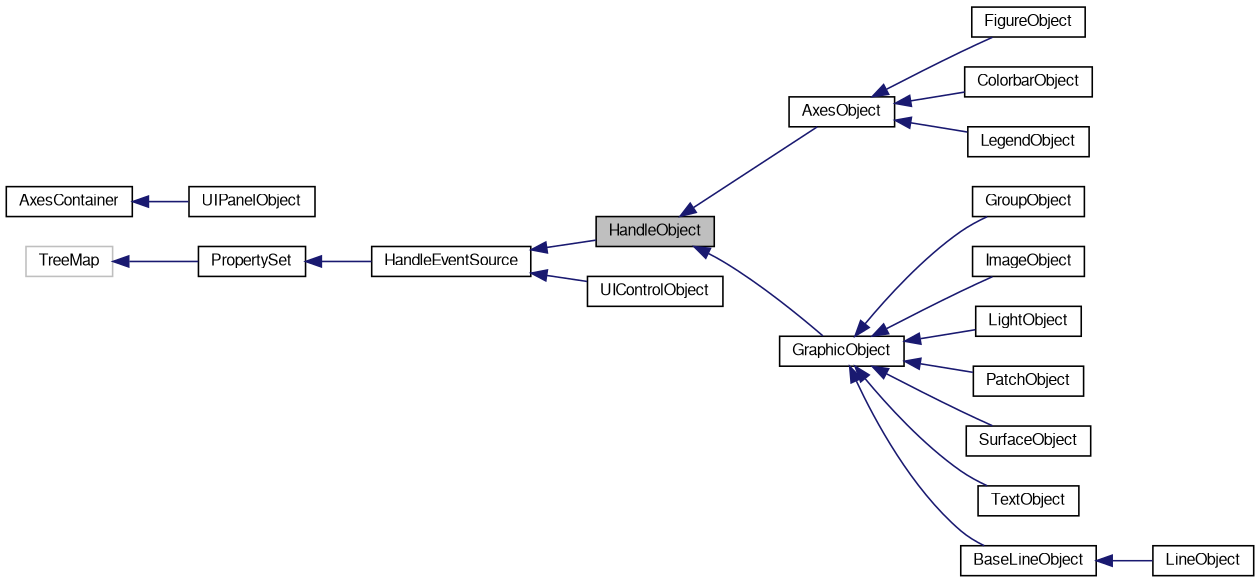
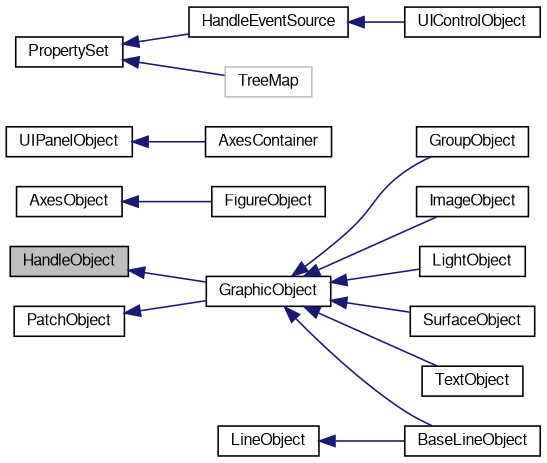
node "ColorbarObject": removed
node "LegendObject": removed
edge "AxesObject" -> "HandleObject": removed
edge "UIPanelObject" -> "AxesContainer": reversed
edge "HandleObject" -> "HandleEventSource": removed
edge "PropertySet" -> "TreeMap": reversed
edge "PatchObject" -> "GraphicObject": reversed
edge "LineObject" -> "BaseLineObject": reversed
